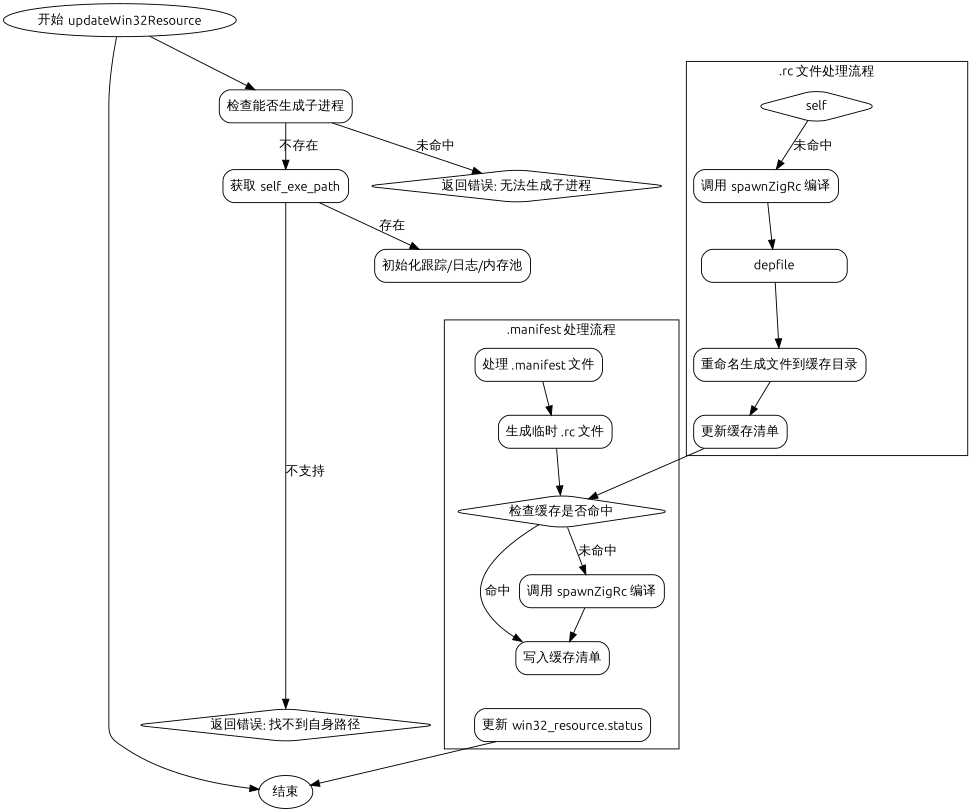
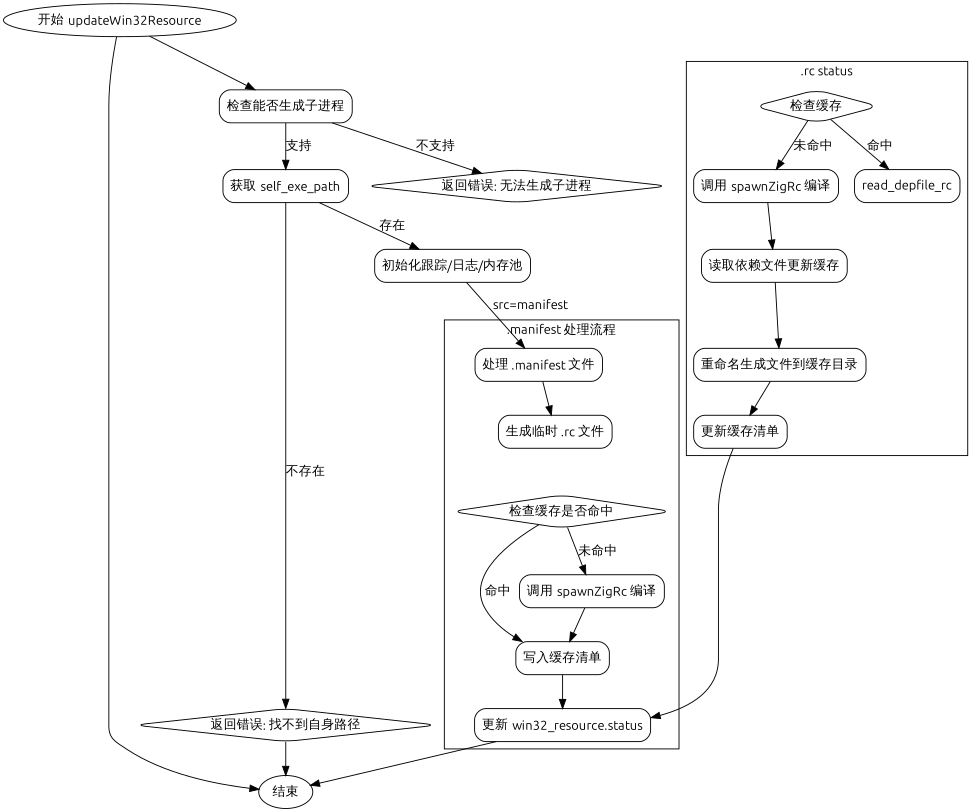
cluster ".rc 文件处理流程": label ".rc 文件处理流程" -> ".rc status"
node "self": label "self" -> "检查缓存"
edge "检查能否生成子进程" -> "获取 self_exe_path": label "不存在" -> "支持"
edge "检查能否生成子进程" -> "返回错误: 无法生成子进程": label "未命中" -> "不支持"
node "read_depfile_rc": added
node "depfile": label "depfile" -> "读取依赖文件更新缓存"
edge "初始化跟踪/日志/内存池" -> "处理 .manifest 文件": added, label "src=manifest"
edge "生成临时 .rc 文件" -> "检查缓存是否命中": removed
edge "获取 self_exe_path" -> "返回错误: 找不到自身路径": label "不支持" -> "不存在"
edge "更新缓存清单" -> "检查缓存是否命中": now "更新缓存清单" -> "更新 win32_resource.status"
edge "写入缓存清单" -> "更新 win32_resource.status": added
edge "返回错误: 找不到自身路径" -> "结束": added
